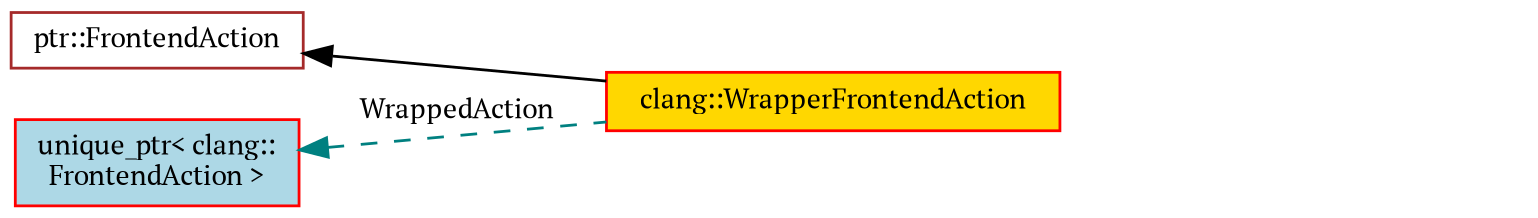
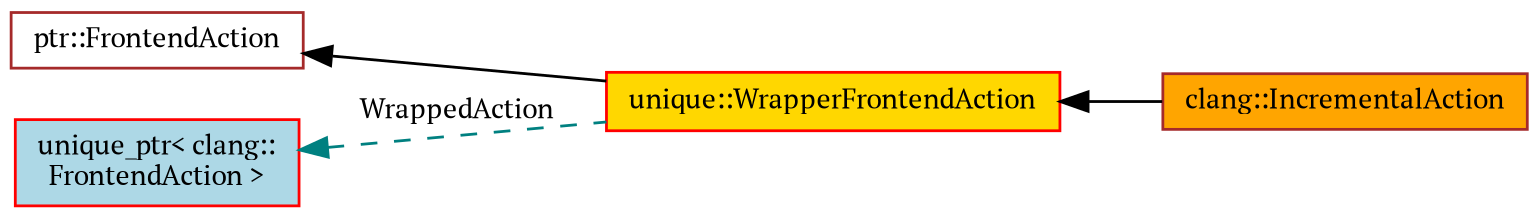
node "clang::WrapperFrontendAction": label "clang::WrapperFrontendAction" -> "unique::WrapperFrontendAction"
node "clang::IncrementalAction": added
